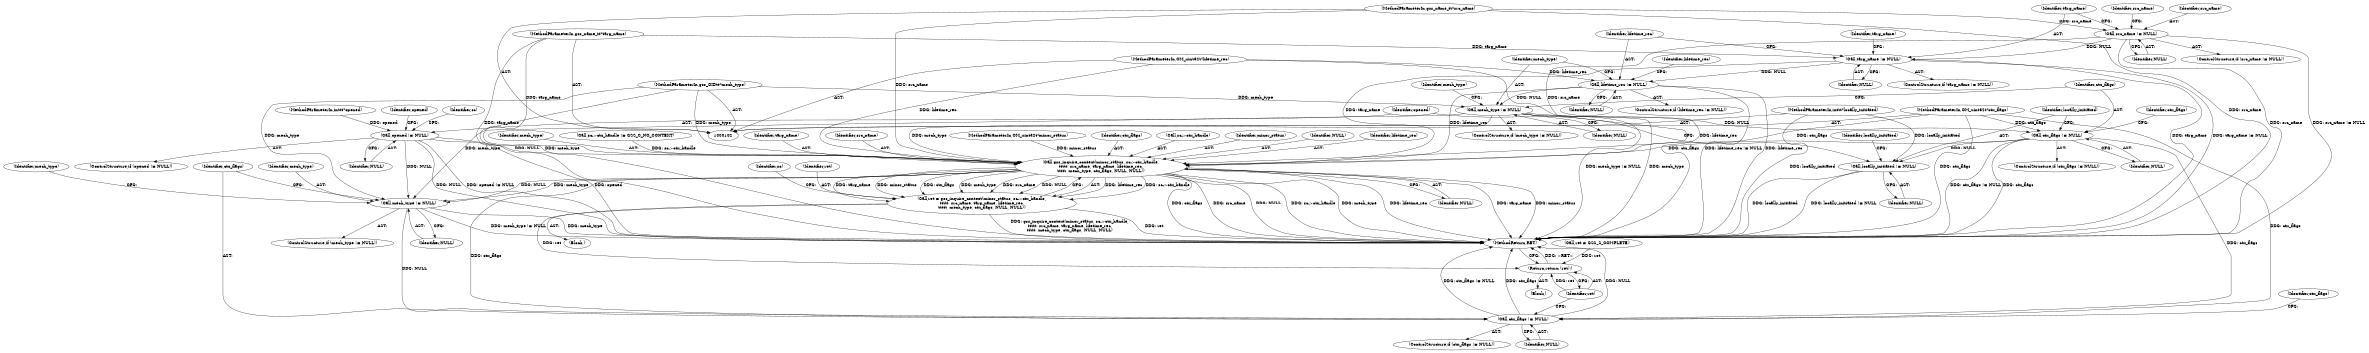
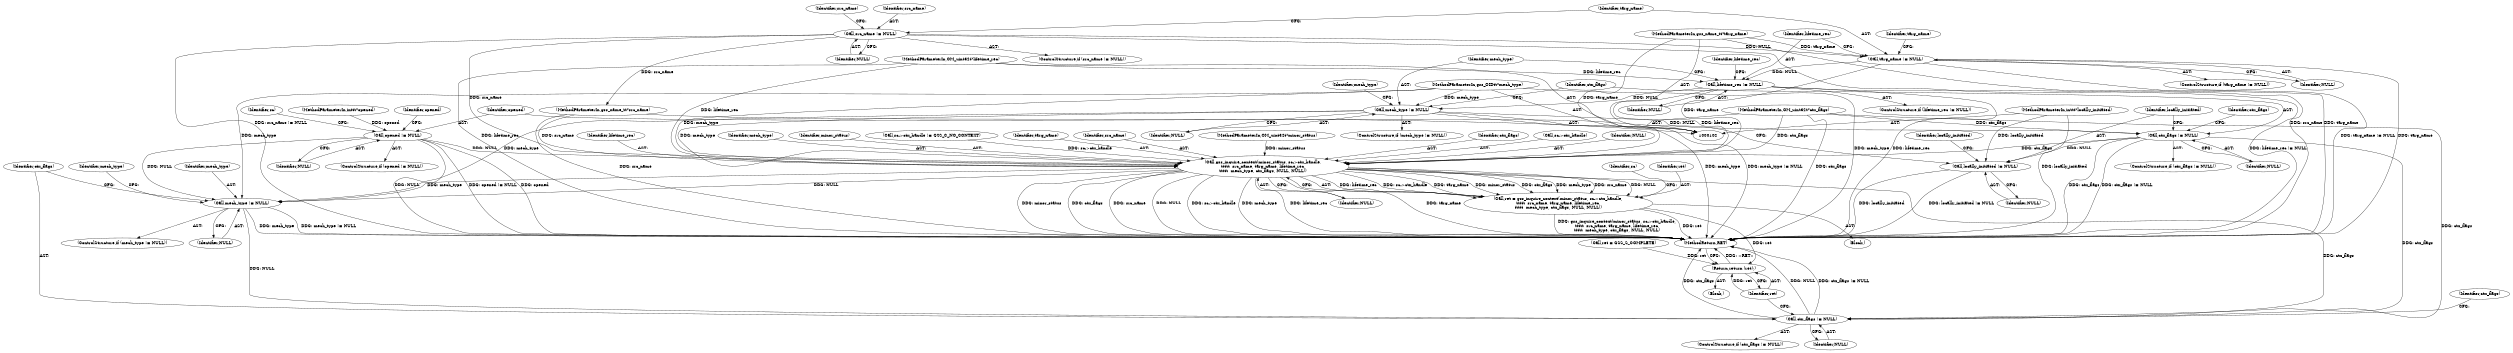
edge "(MethodParameterIn,gss_name_tt*src_name)" -> "(Call,src_name != NULL)": reversed
